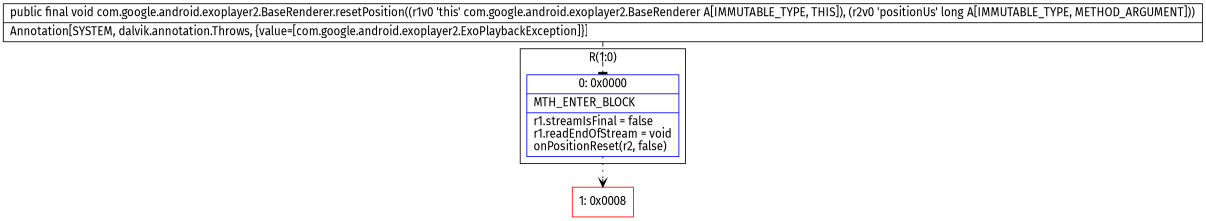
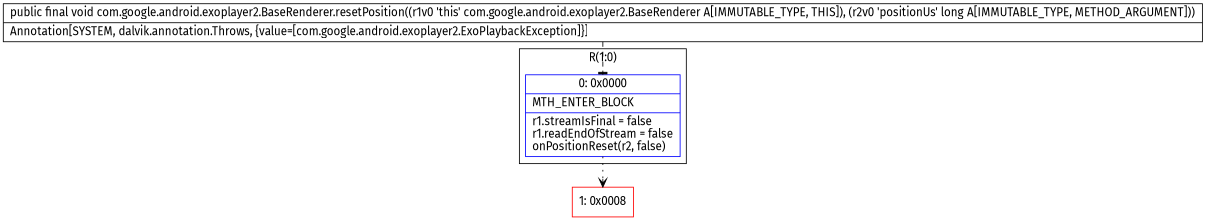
node "0: 0x0000": text "r1.readEndOfStream = void" -> "r1.readEndOfStream = false"
